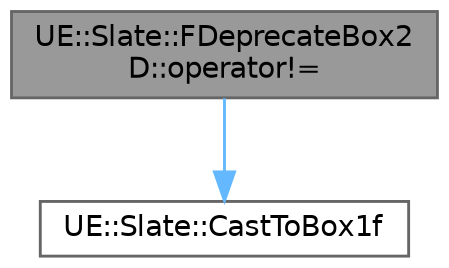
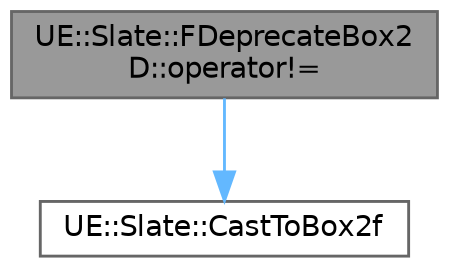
node "UE::Slate::CastToBox1f": label "UE::Slate::CastToBox1f" -> "UE::Slate::CastToBox2f"
